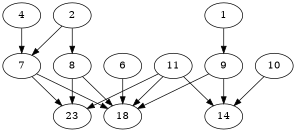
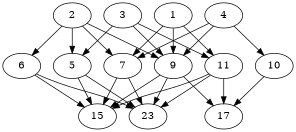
node "3": added
edge "2" -> "6": added
edge "1" -> "7": added
edge "1" -> "11": added
edge "4" -> "9": added
edge "4" -> "10": added
edge "2" -> "9": added
node "8": label "8" -> "5"
edge "9" -> "23": added
edge "6" -> "23": added
node "18": label "18" -> "15"
node "14": label "14" -> "17"
